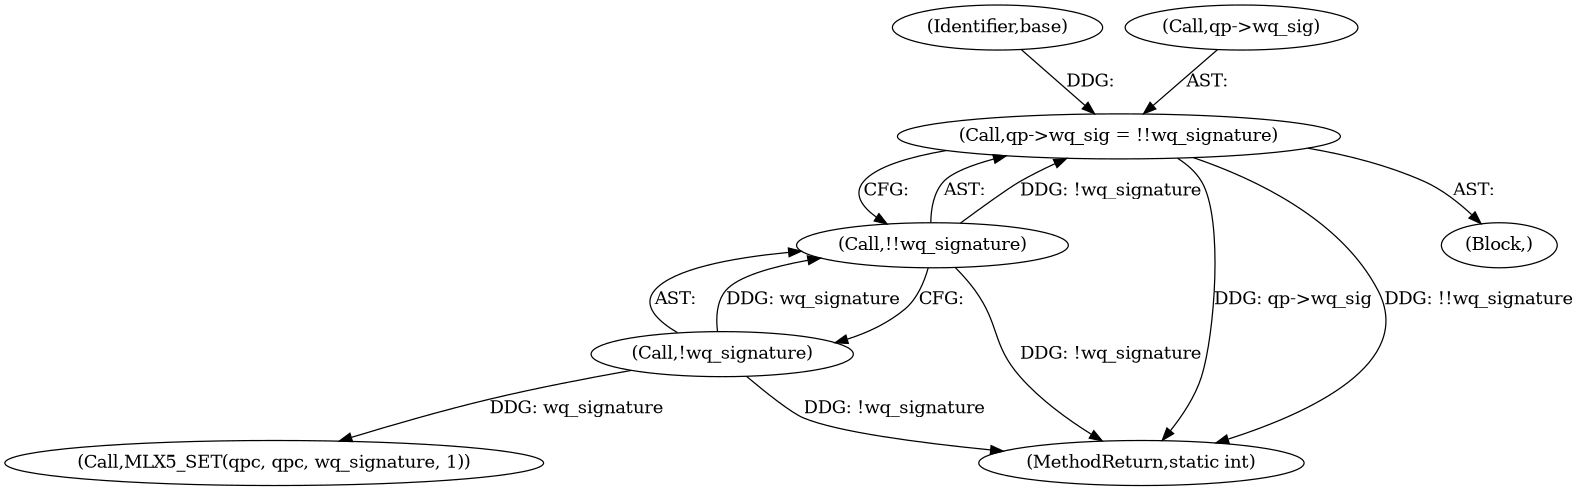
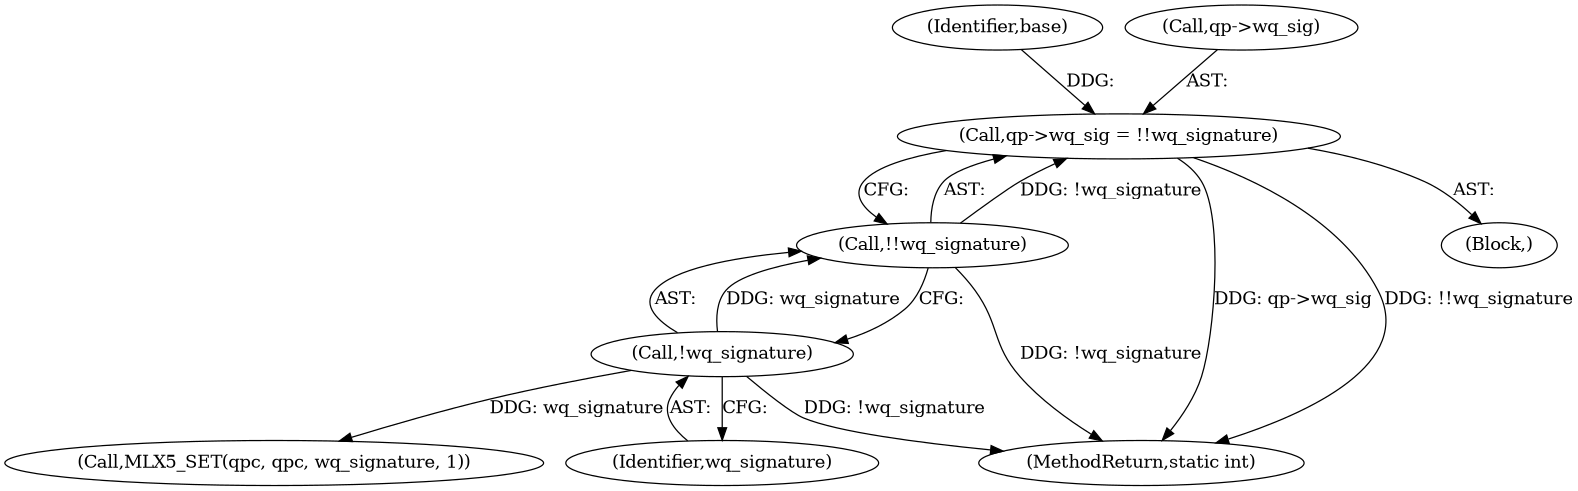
node "(Identifier,wq_signature)": added
